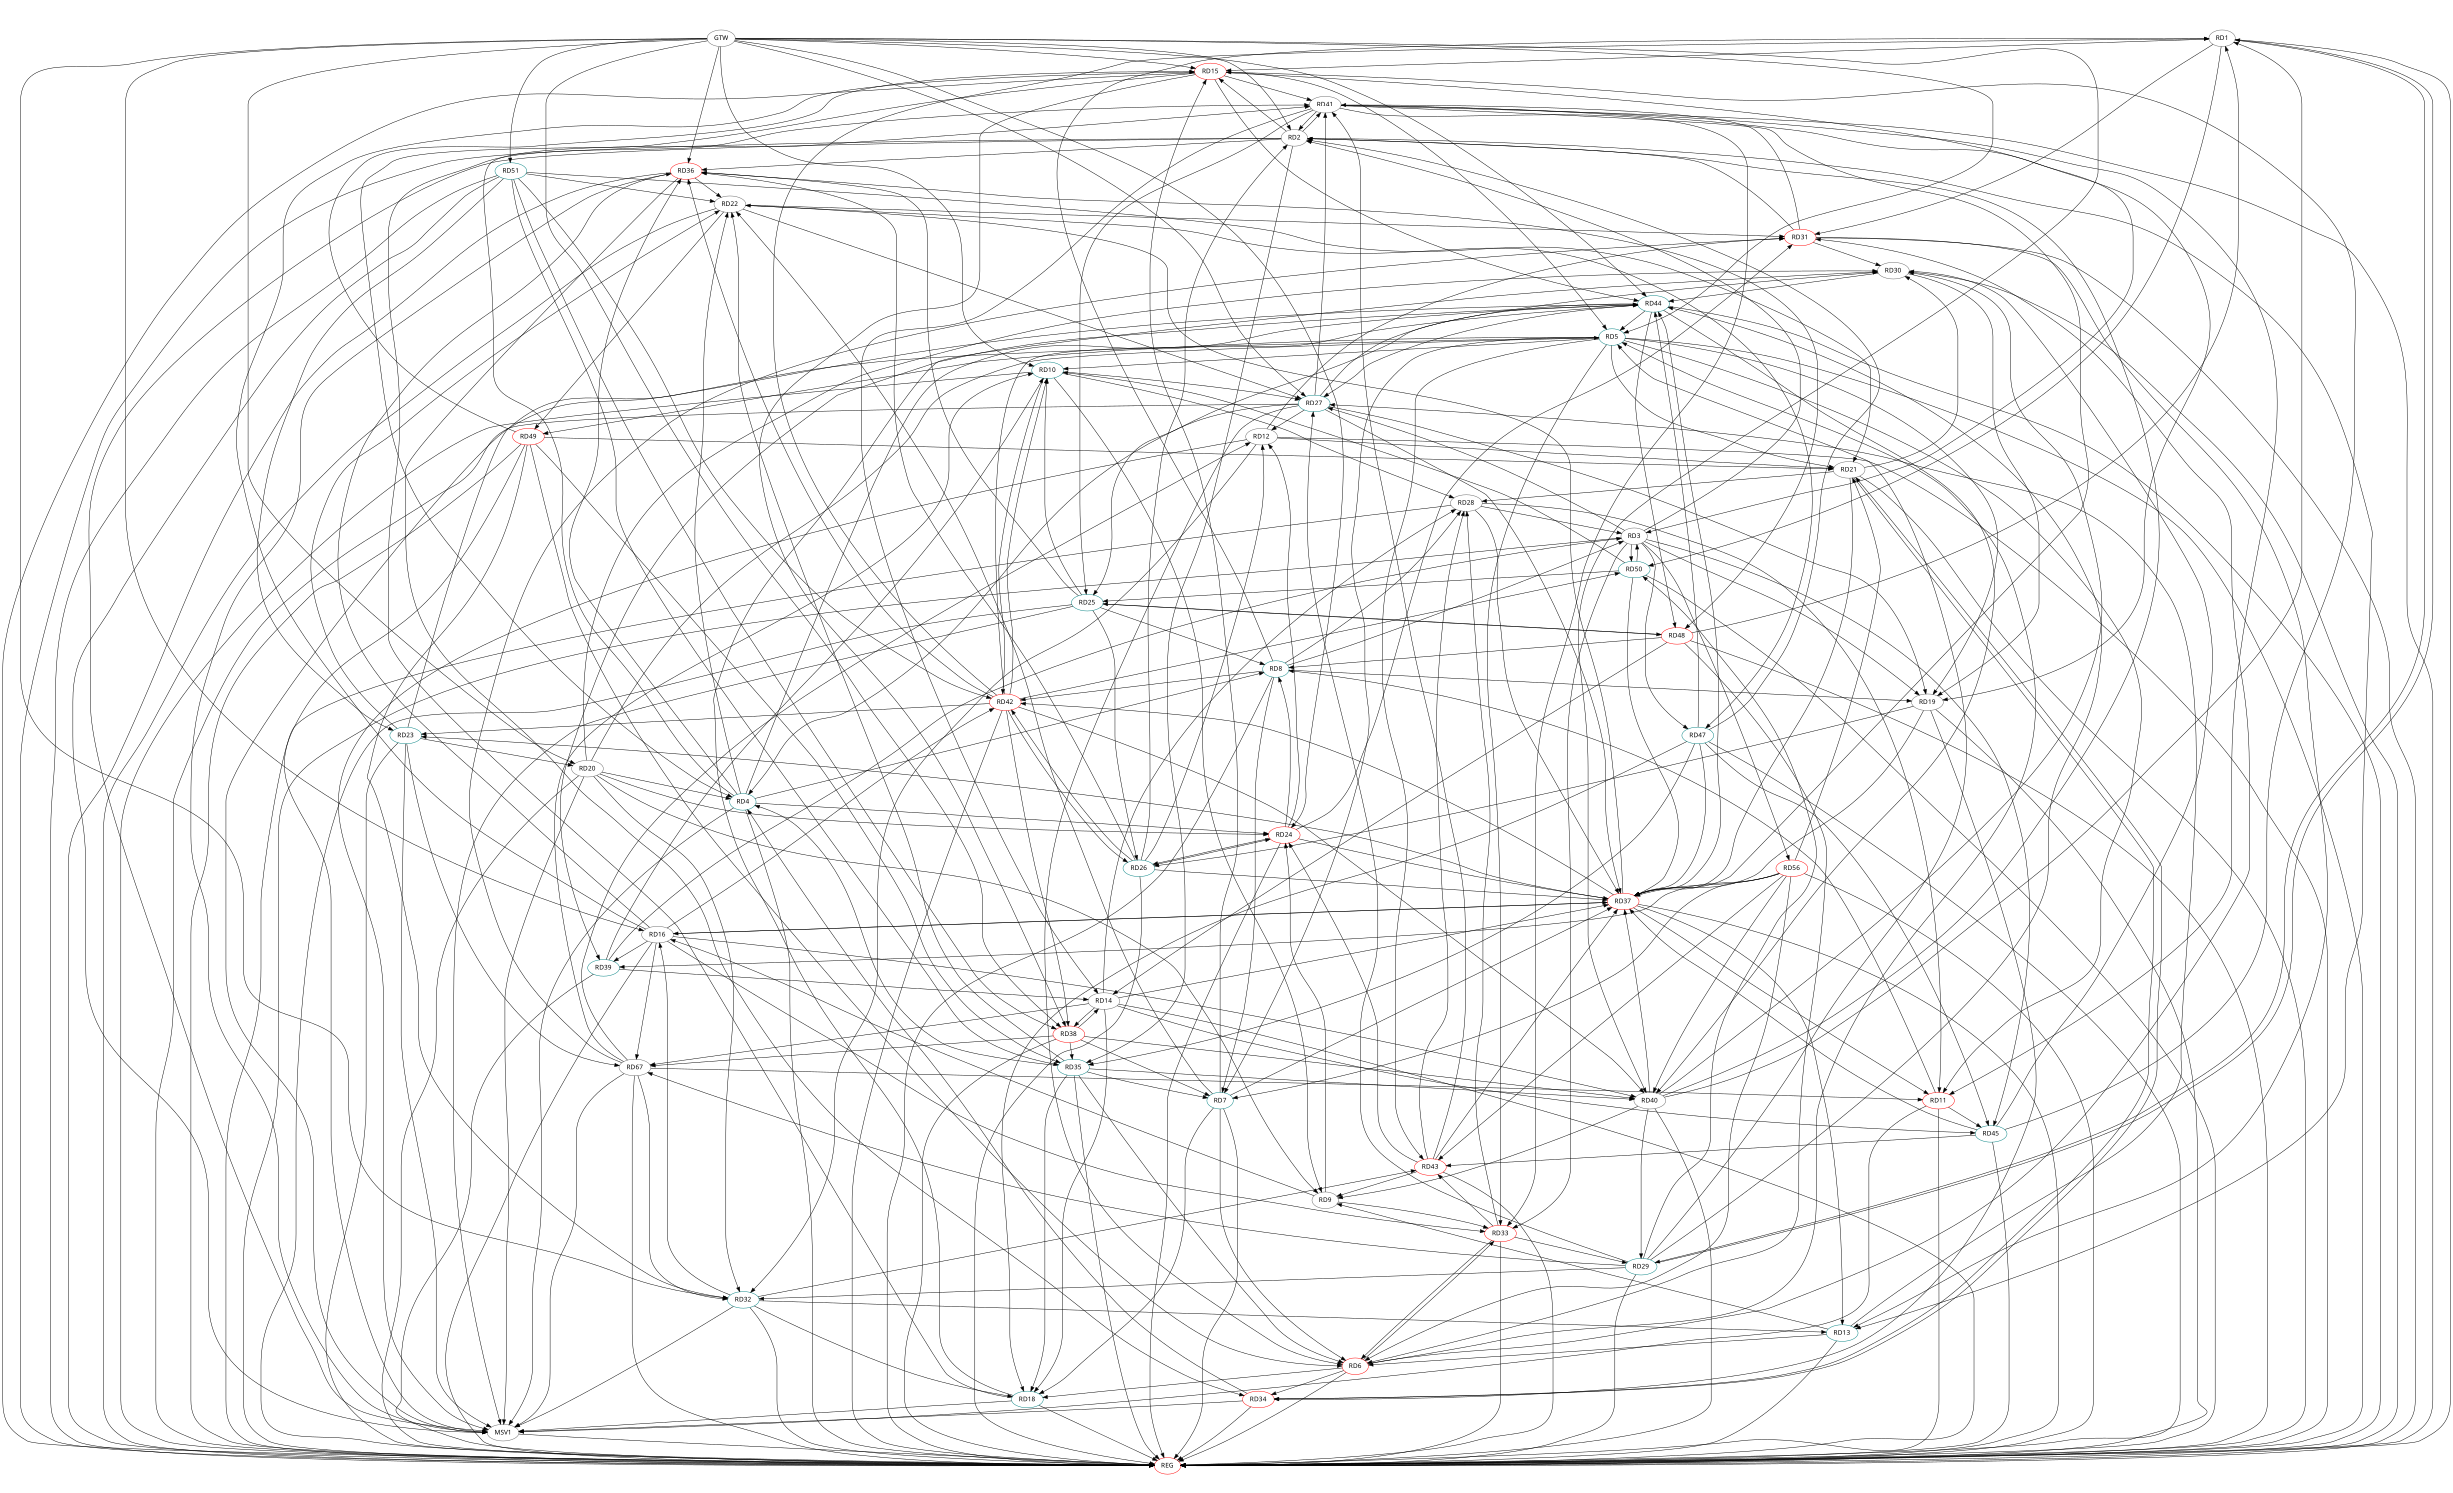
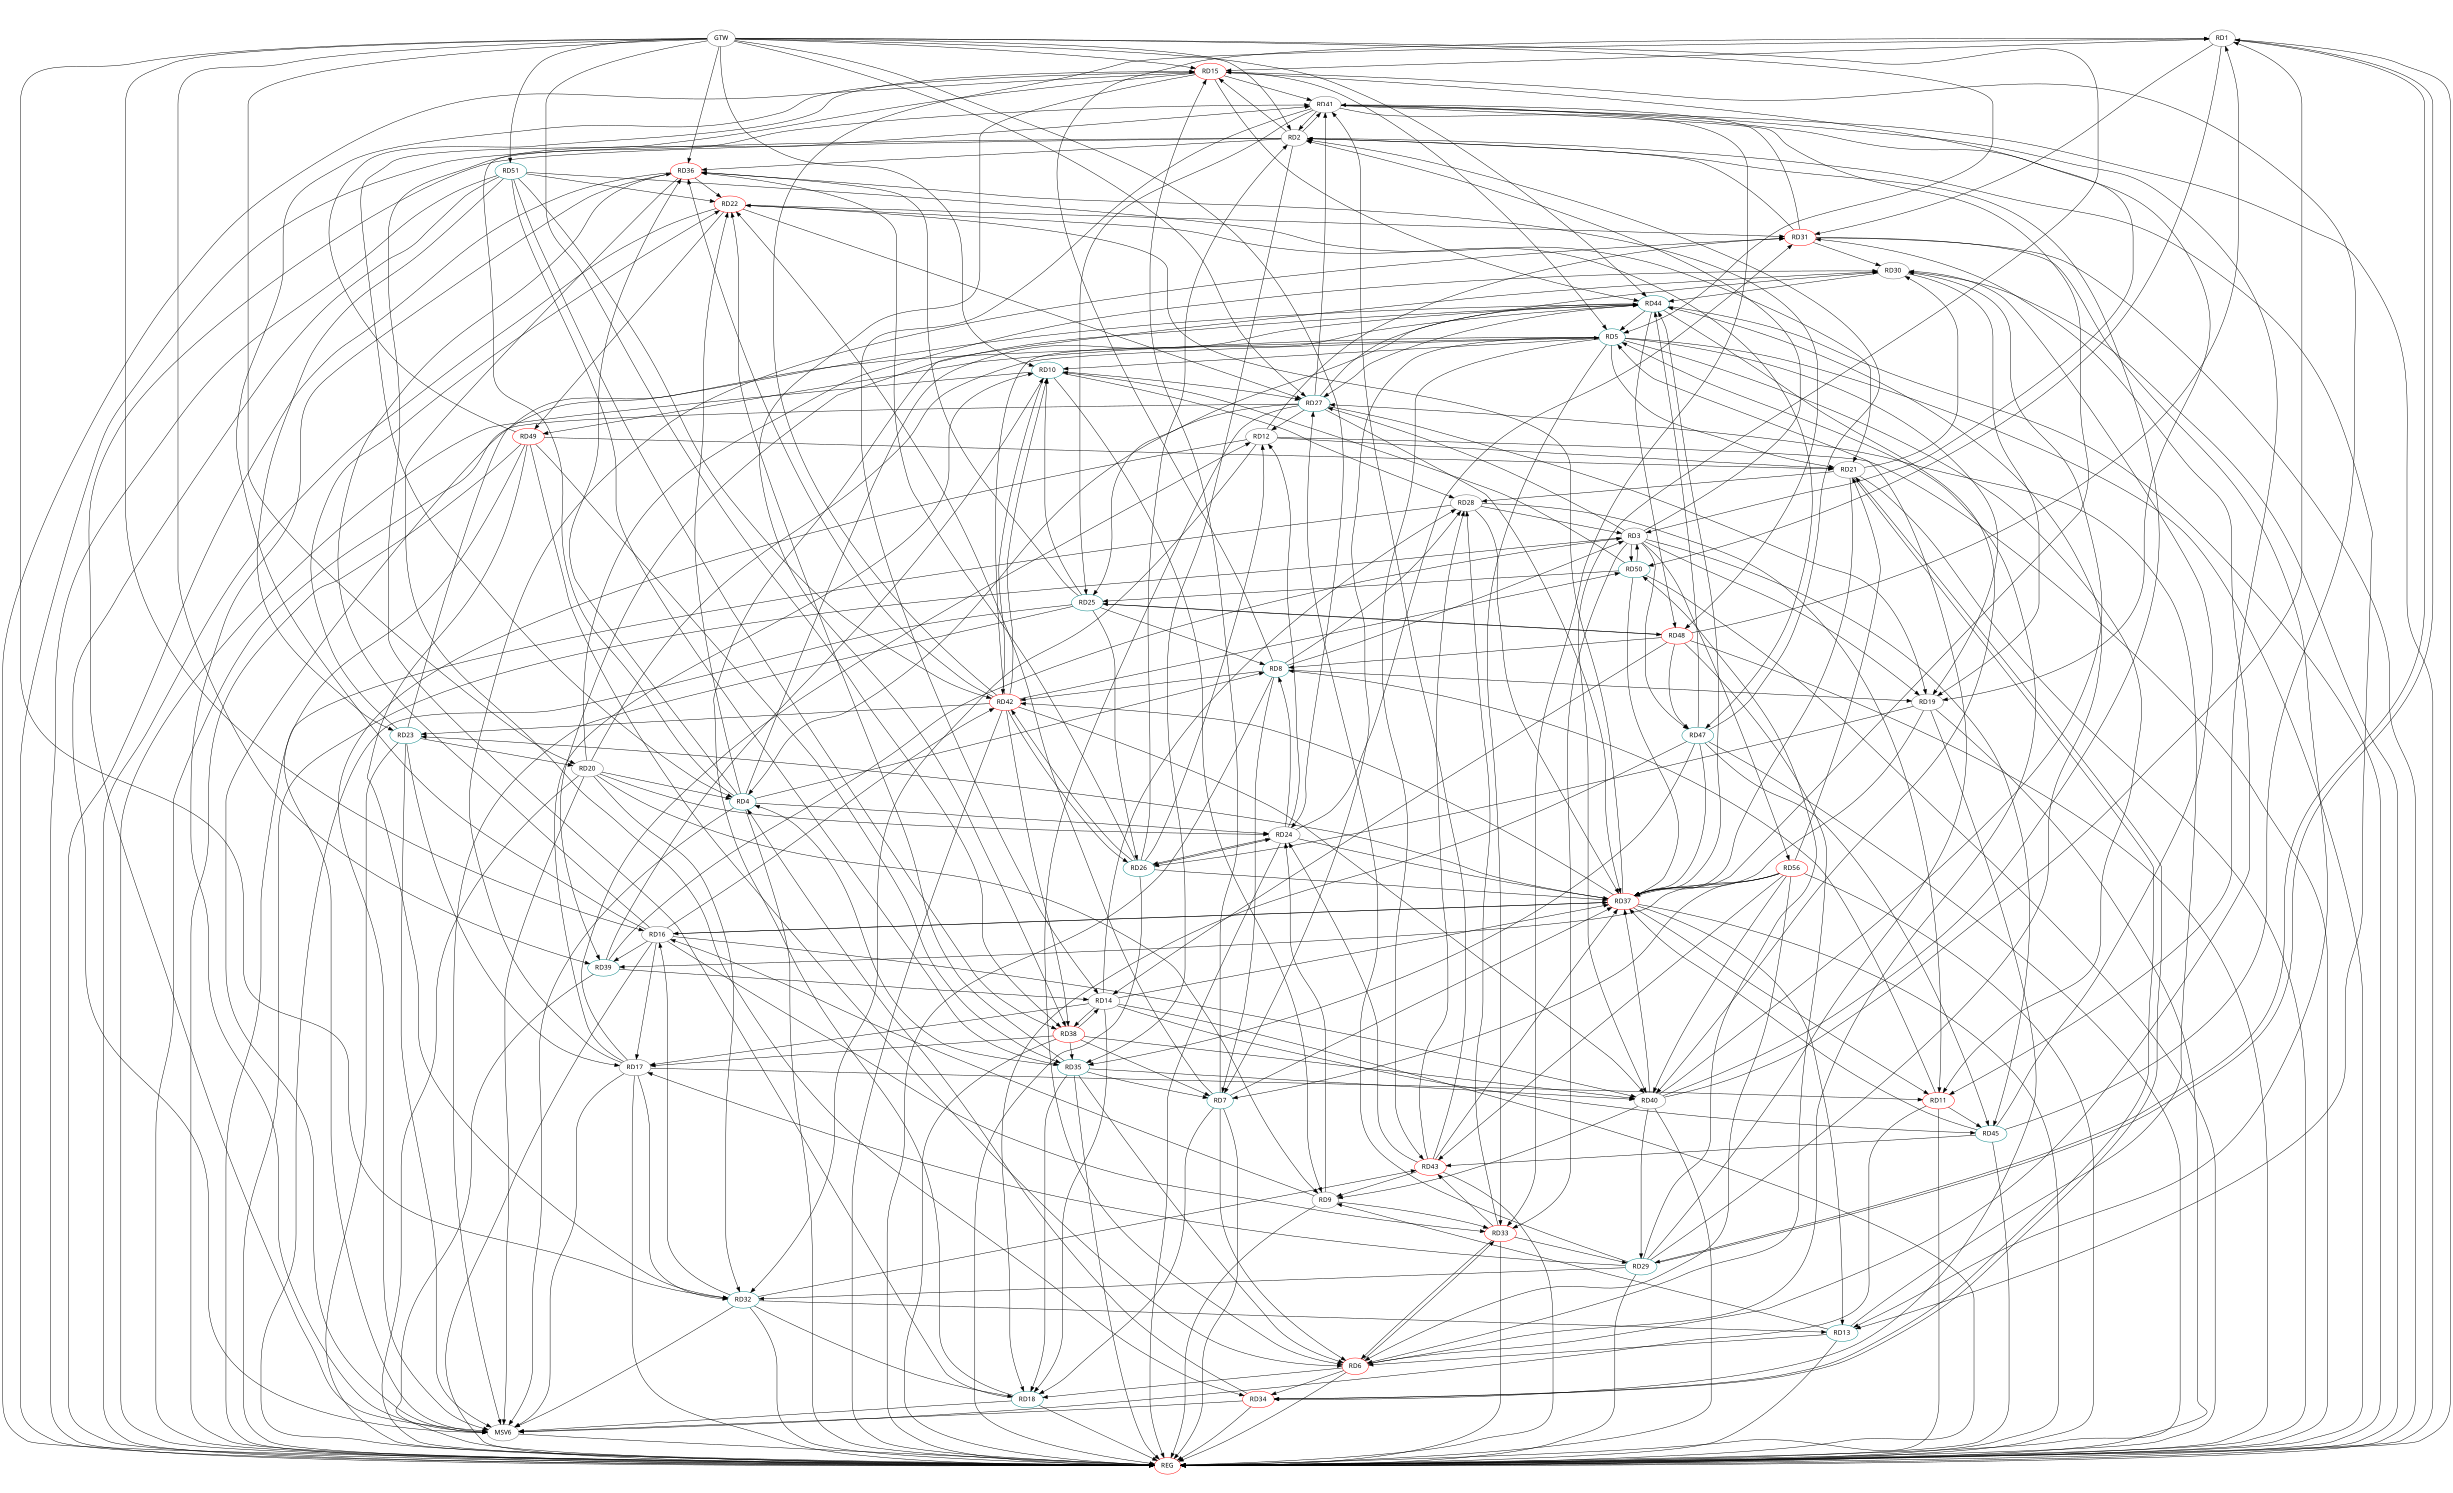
node "RD22": color gray40 -> red
edge "GTW" -> "RD39": added
edge "RD48" -> "RD47": added
node "RD24": color red -> gray40
node "RD67": label "RD67" -> "RD17"
edge "RD9" -> "REG": added
node "MSV1": label "MSV1" -> "MSV6"
